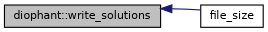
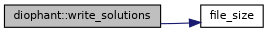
edge "file_size" -> "diophant::write_solutions": reversed
